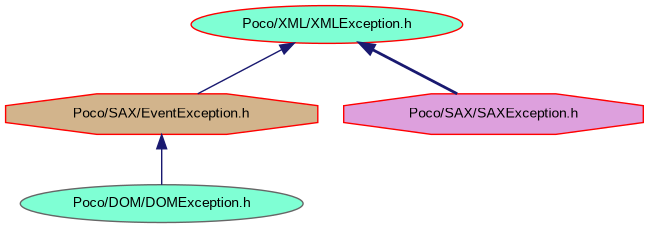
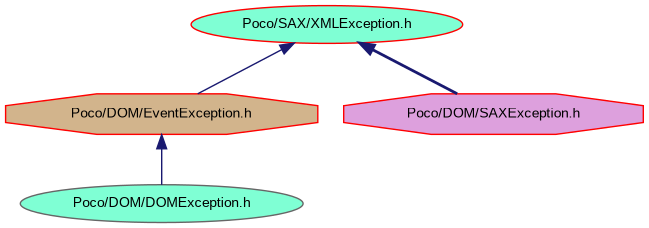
node "Poco/XML/XMLException.h": label "Poco/XML/XMLException.h" -> "Poco/SAX/XMLException.h"
node "Poco/SAX/EventException.h": label "Poco/SAX/EventException.h" -> "Poco/DOM/EventException.h"
node "Poco/SAX/SAXException.h": label "Poco/SAX/SAXException.h" -> "Poco/DOM/SAXException.h"
